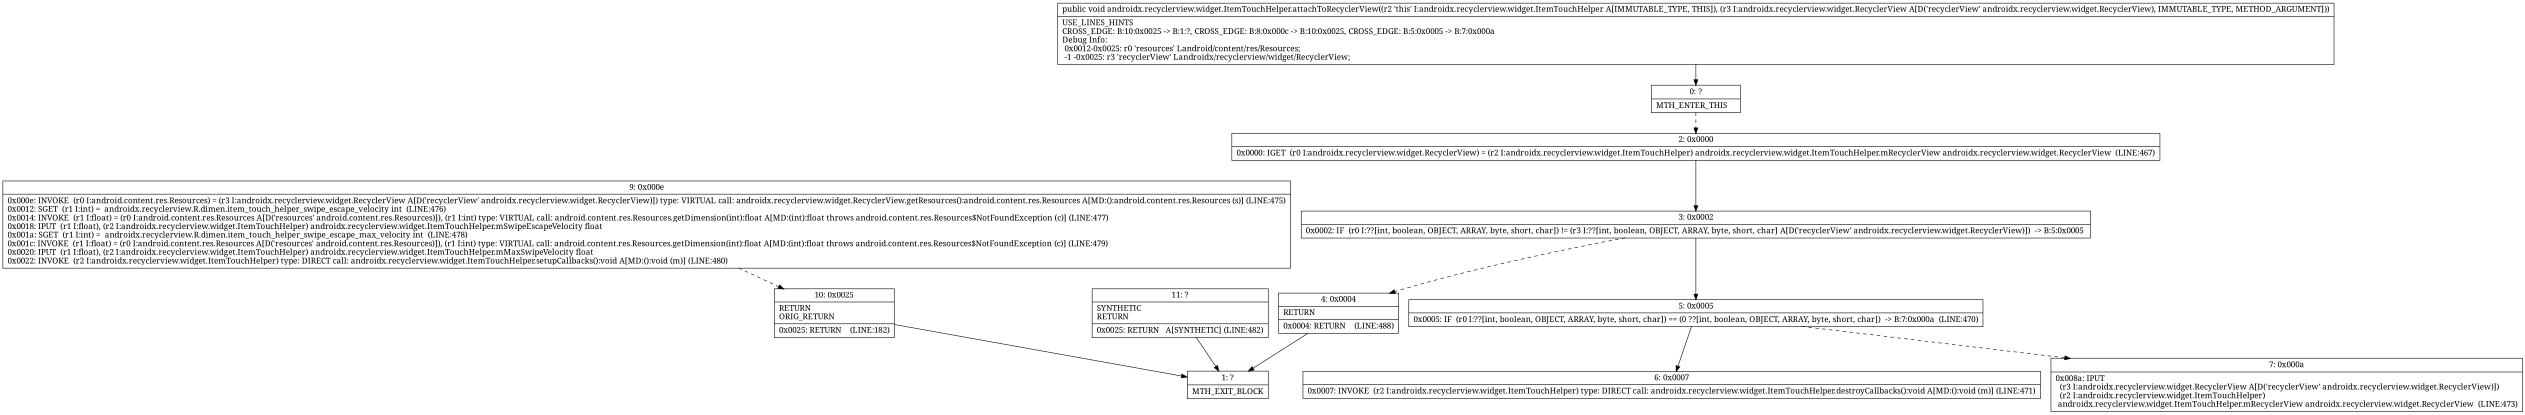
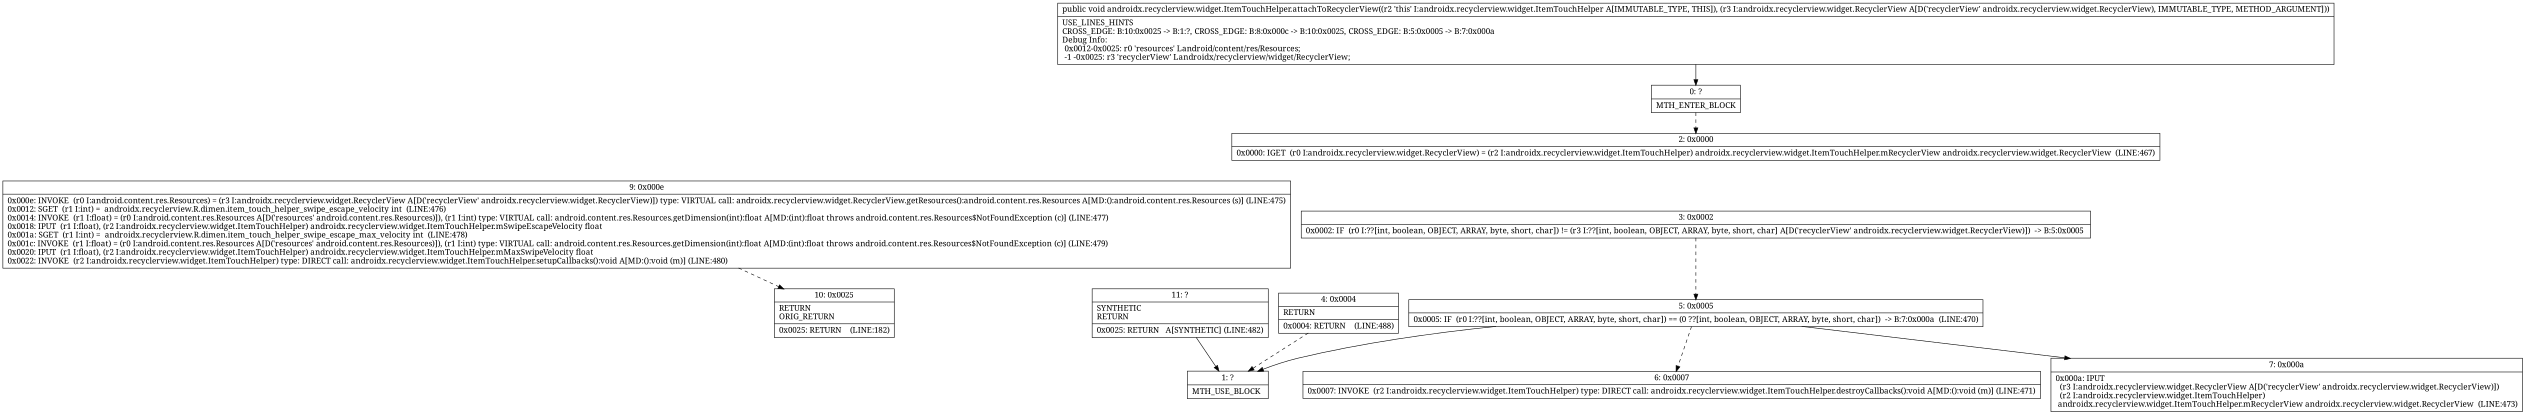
node "0: ?": text "MTH_ENTER_THIS" -> "MTH_ENTER_BLOCK"
edge "2: 0x0000" -> "3: 0x0002": removed
edge "3: 0x0002" -> "4: 0x0004": removed
edge "3: 0x0002" -> "5: 0x0005": style solid -> dashed
edge "5: 0x0005" -> "7: 0x000a": style dashed -> solid
edge "5: 0x0005" -> "6: 0x0007": style solid -> dashed
edge "10: 0x0025" -> "1: ?": now "5: 0x0005" -> "1: ?"
edge "4: 0x0004" -> "1: ?": style solid -> dashed
node "7: 0x000a": text "0x008a: IPUT" -> "0x000a: IPUT"
node "1: ?": text "MTH_EXIT_BLOCK" -> "MTH_USE_BLOCK"
